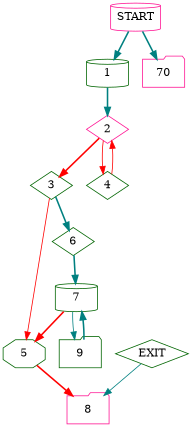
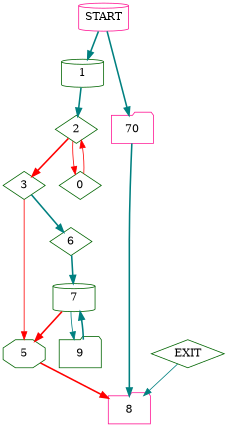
node "2": color deeppink -> darkgreen
node "4": label "4" -> "0"
edge "70" -> "8": added
